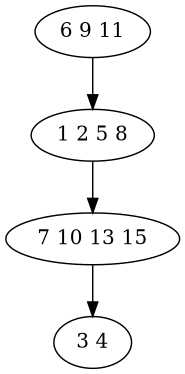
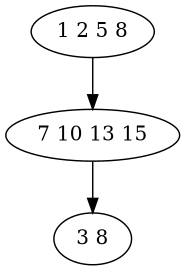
node "6 9 11": removed
node "3 4": label "3 4" -> "3 8"
